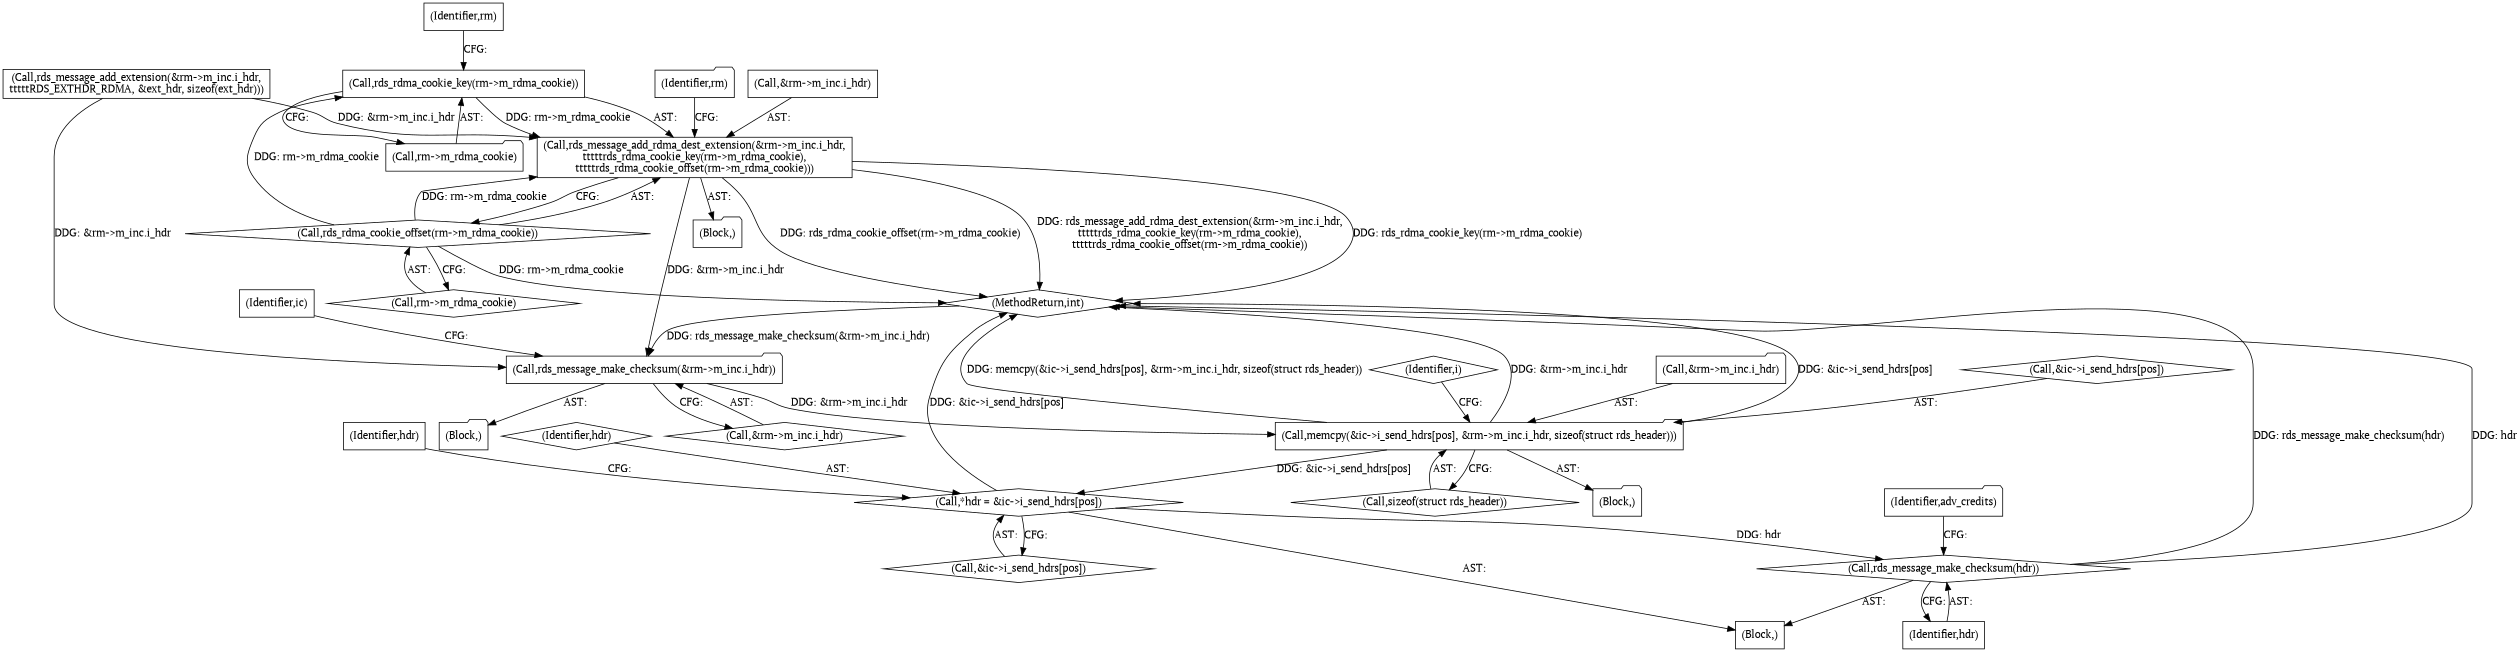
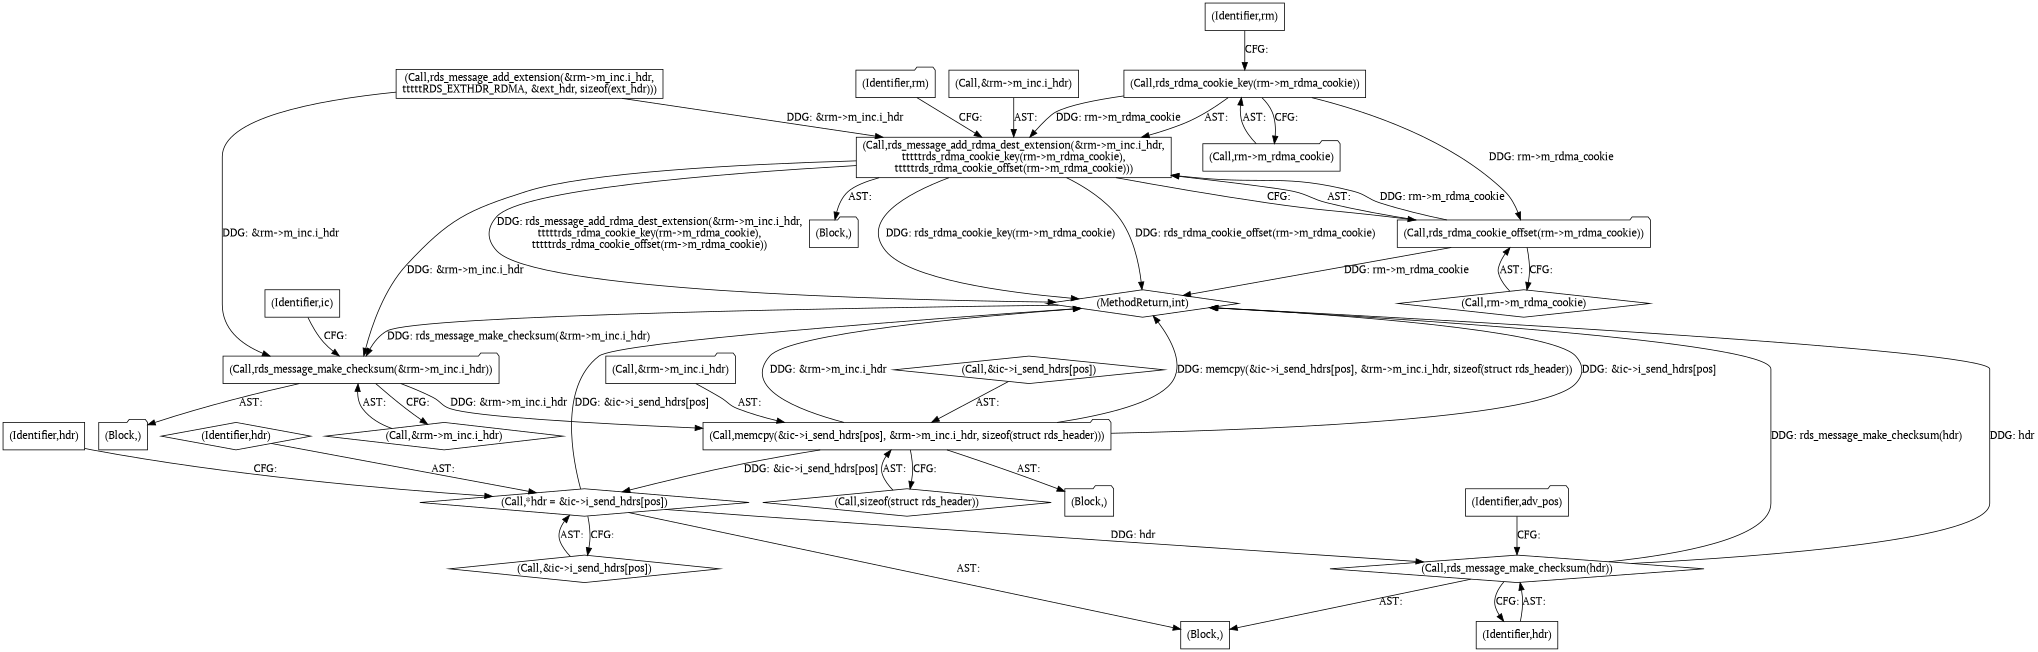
edge "(Call,rds_rdma_cookie_offset(rm->m_rdma_cookie))" -> "(Call,rds_rdma_cookie_key(rm->m_rdma_cookie))": reversed
node "(Call,rds_rdma_cookie_offset(rm->m_rdma_cookie))": shape diamond -> folder
node "(Identifier,i)": removed
node "(Identifier,adv_credits)": label "(Identifier,adv_credits)" -> "(Identifier,adv_pos)"
